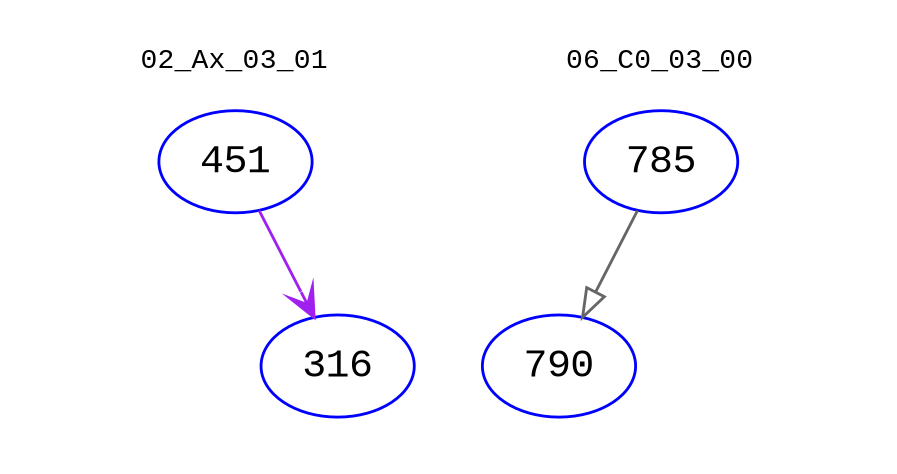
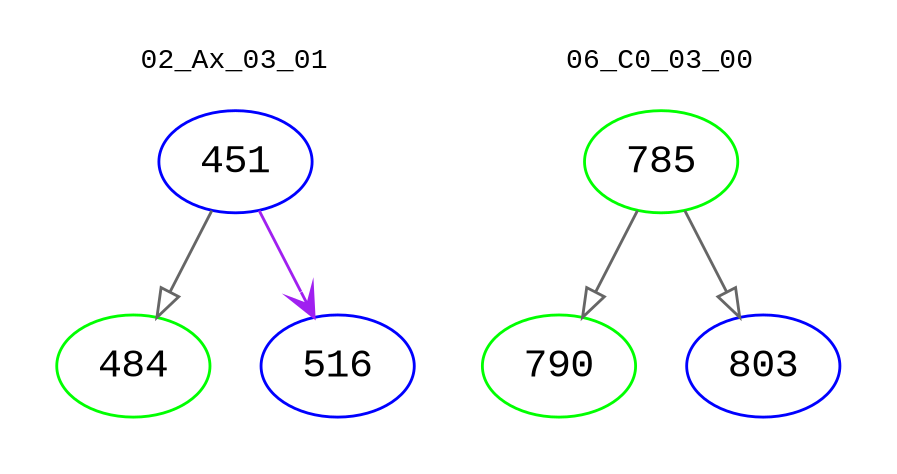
node "785": color blue -> green
node "484": added
node "316": label "316" -> "516"
node "790": color blue -> green
node "803": added
